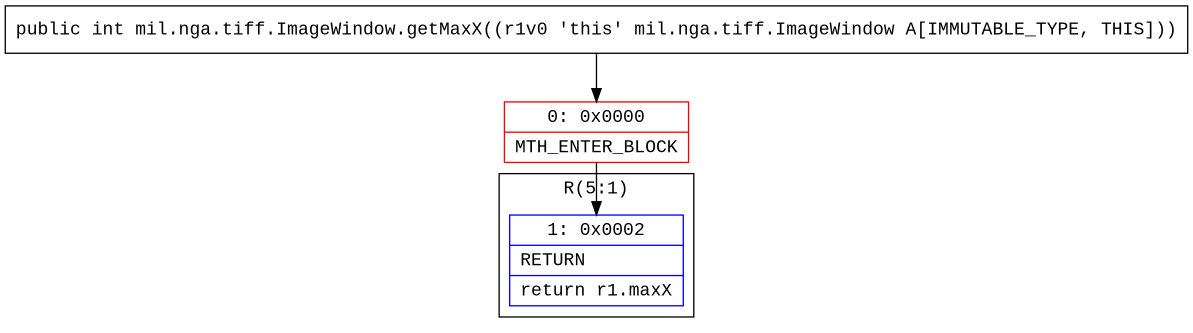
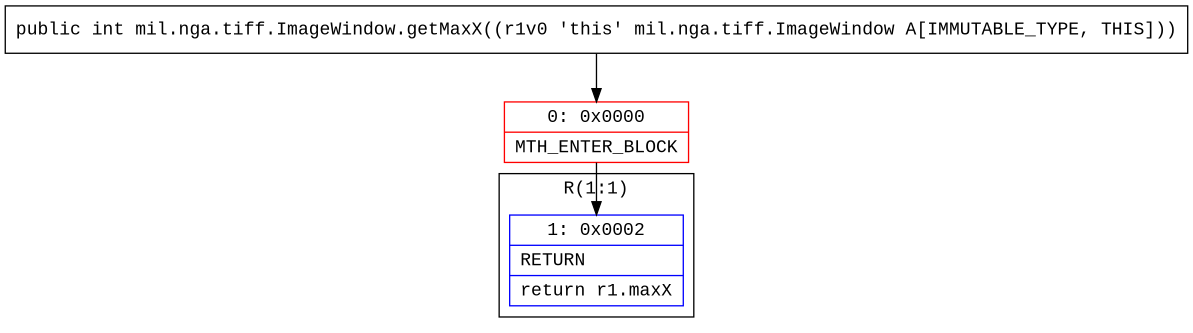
cluster "R(5:1)": label "R(5:1)" -> "R(1:1)"
